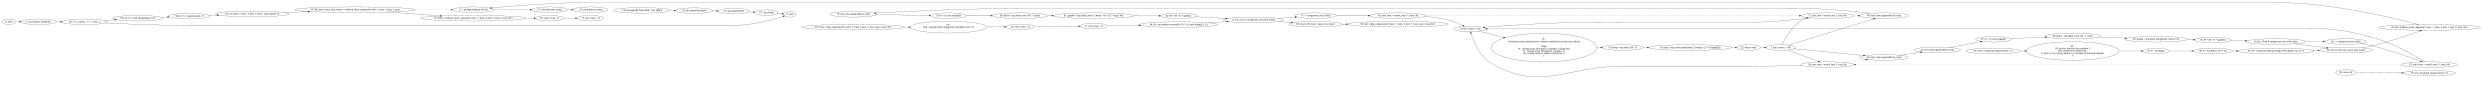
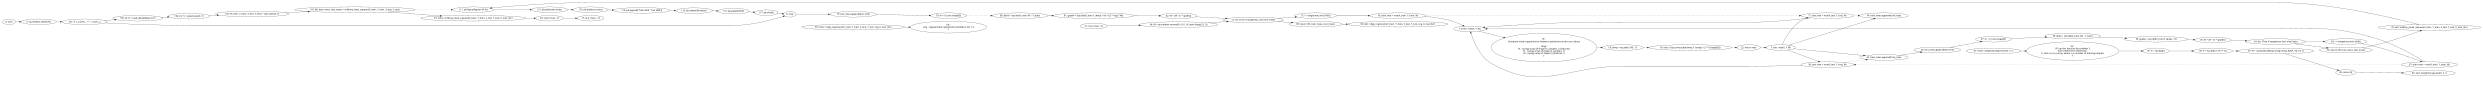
edge "74: train_mses.append(train_mse)" -> "75: test_mses.append(test_mse)": now "0: stop" -> "75: test_mses.append(test_mse)"
edge "113: plt.plot(test_mses)" -> "114: plt.legend(['Train MSE', 'Test MSE'])": added
edge "79: m = X_train.shape[0]" -> "80: delta = (np.dot(X_train, W) - Y_train)": style solid -> dotted
node "60: train_mses = []": removed
node "49: gradw = (np.dot(X_weighted.T, delta) / m)": label "49: gradw = (np.dot(X_weighted.T, delta) / m)" -> "49: gradw = (np.dot(X_train.T, delta) / m)"
edge "97: W = np.dot(np.dot(np.linalg.inv(np.dot(A, X)), A), Y)" -> "53: return (W, train_mses, test_mses)": now "97: W = np.dot(np.dot(np.linalg.inv(np.dot(A, X)), A), Y)" -> "99: return W"
node "87: exit: weighted_regression(X, Y, r)": label "87: exit: weighted_regression(X, Y, r)" -> "87: exit: weighted_squares(X, Y, r)"
